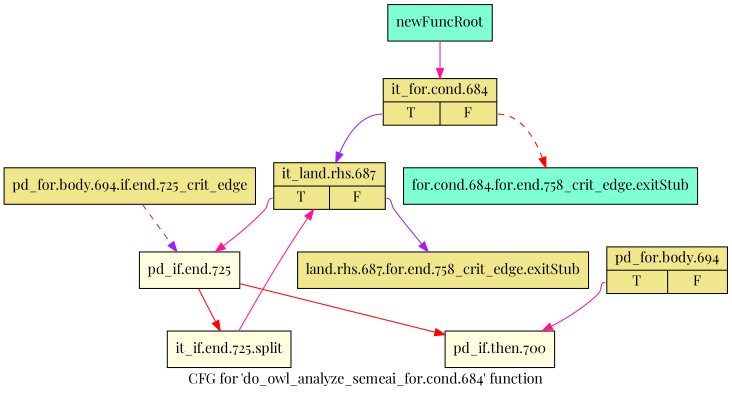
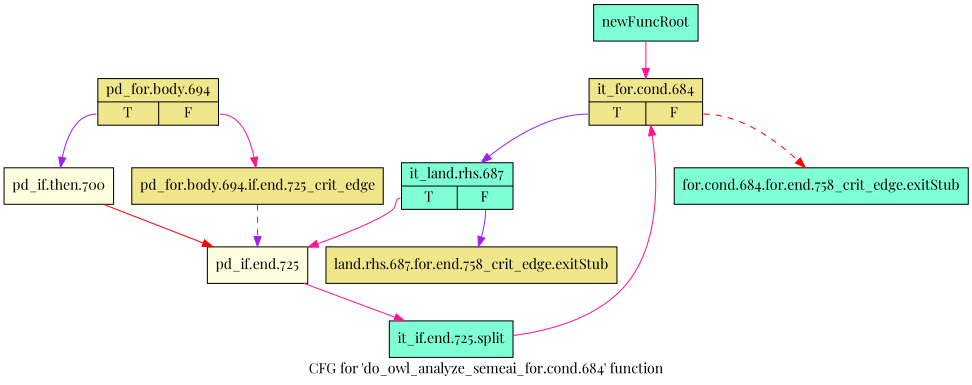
edge "pd_for.body.694" -> "pd_for.body.694.if.end.725_crit_edge": added
node "it_land.rhs.687": fillcolor khaki -> aquamarine
edge "it_if.end.725.split" -> "it_land.rhs.687": now "it_if.end.725.split" -> "it_for.cond.684"
edge "pd_if.end.725" -> "it_if.end.725.split": color red -> deeppink
edge "pd_for.body.694" -> "pd_if.then.700": color deeppink -> purple
edge "pd_if.end.725" -> "pd_if.then.700": reversed
node "it_if.end.725.split": fillcolor lightyellow -> aquamarine
